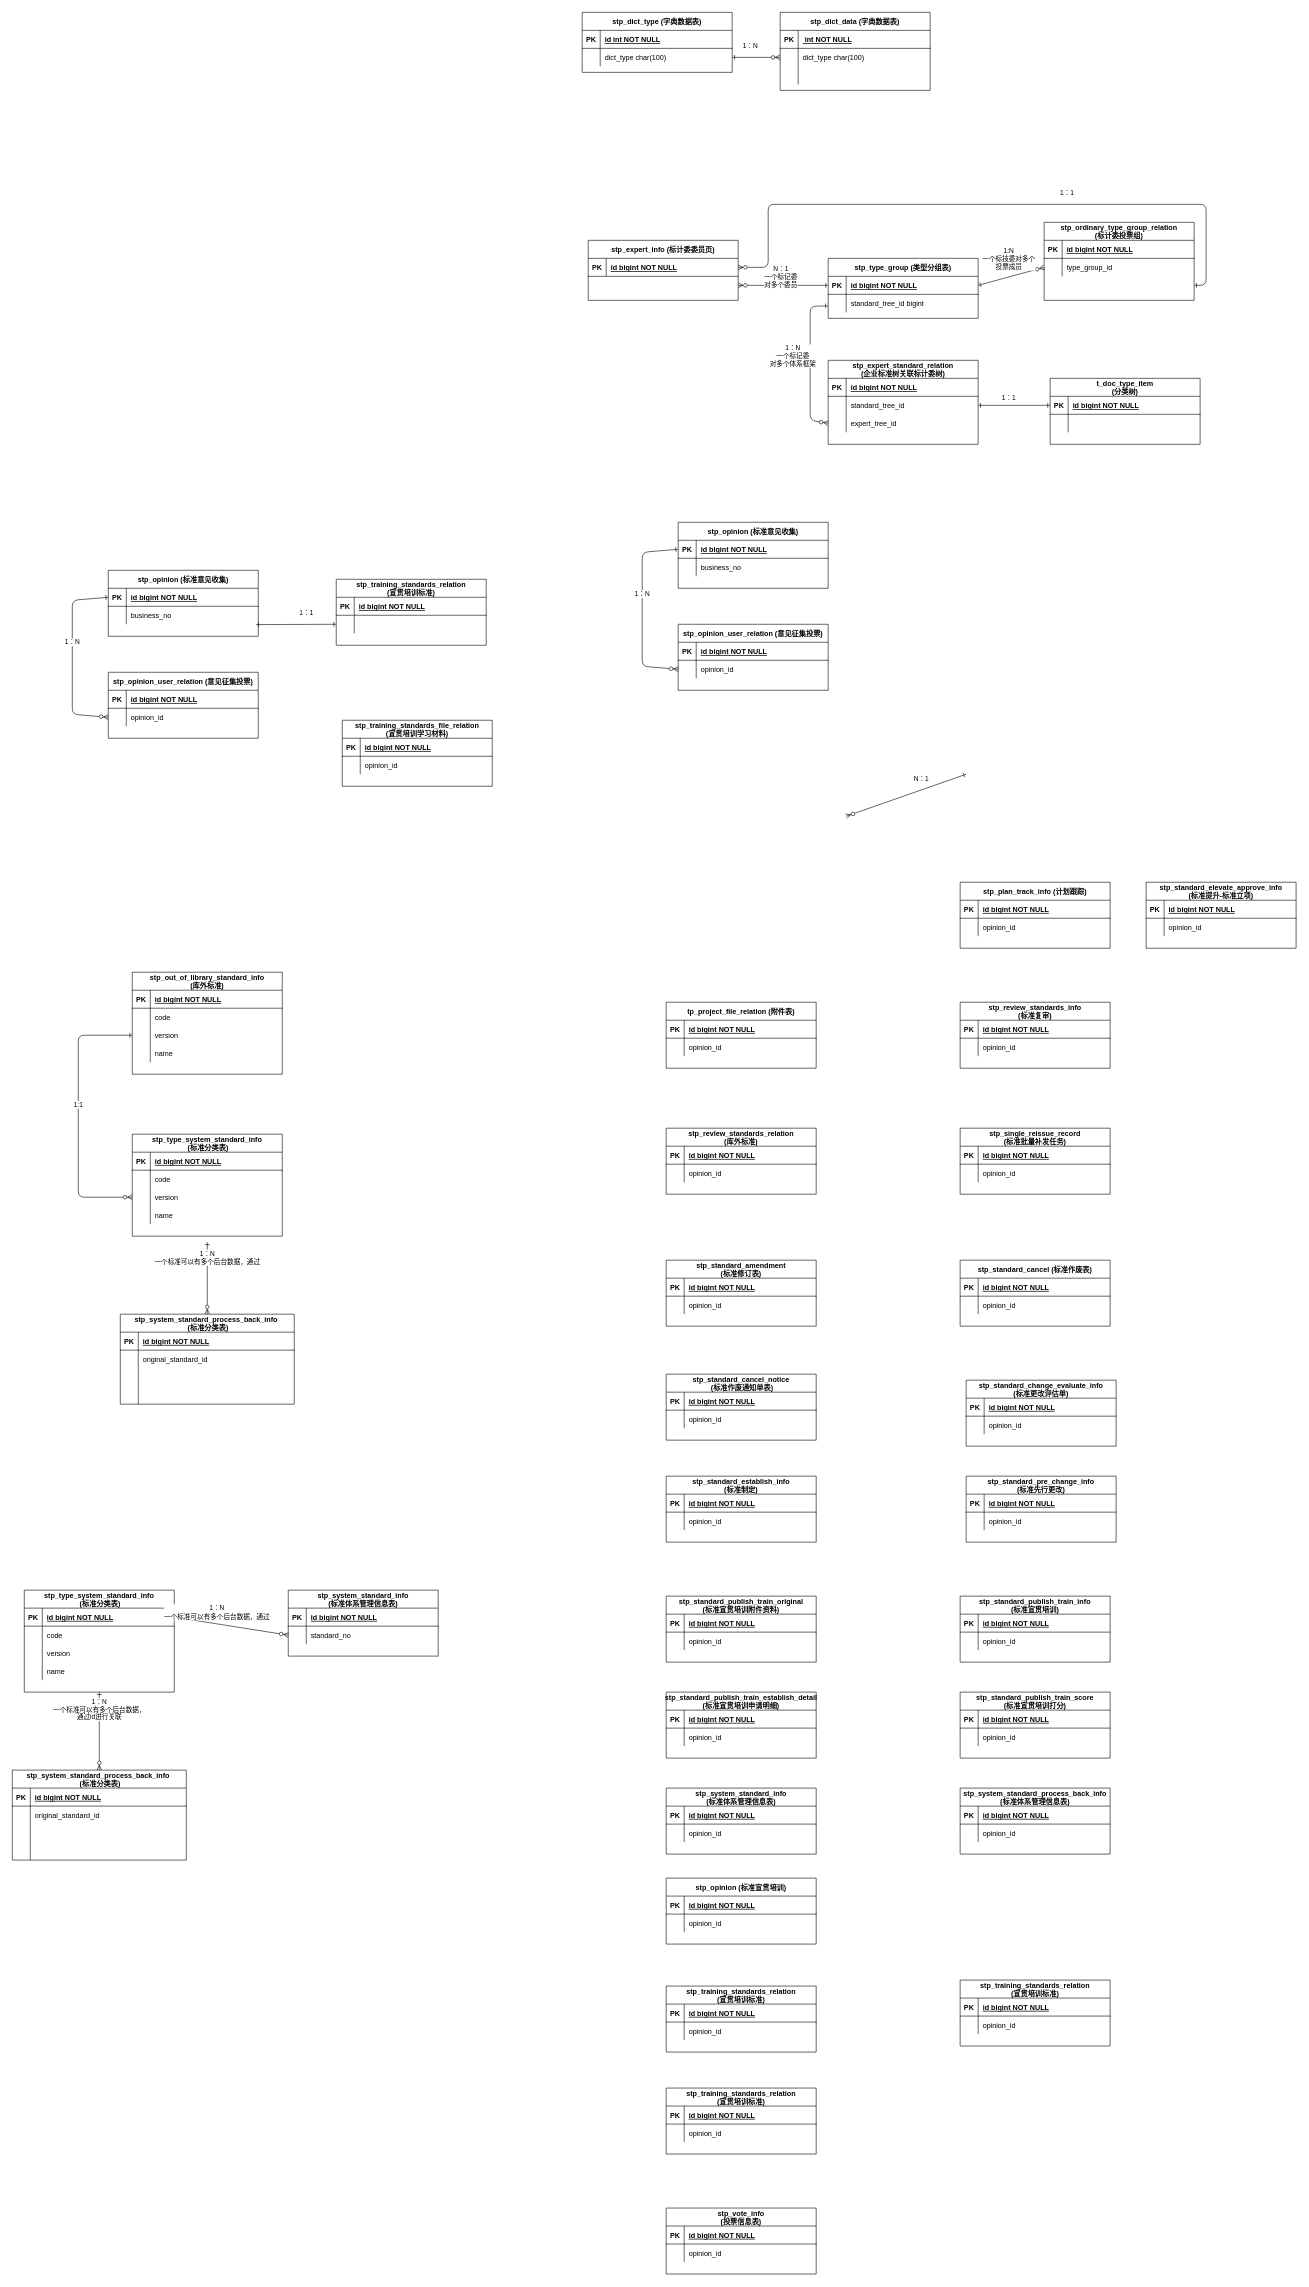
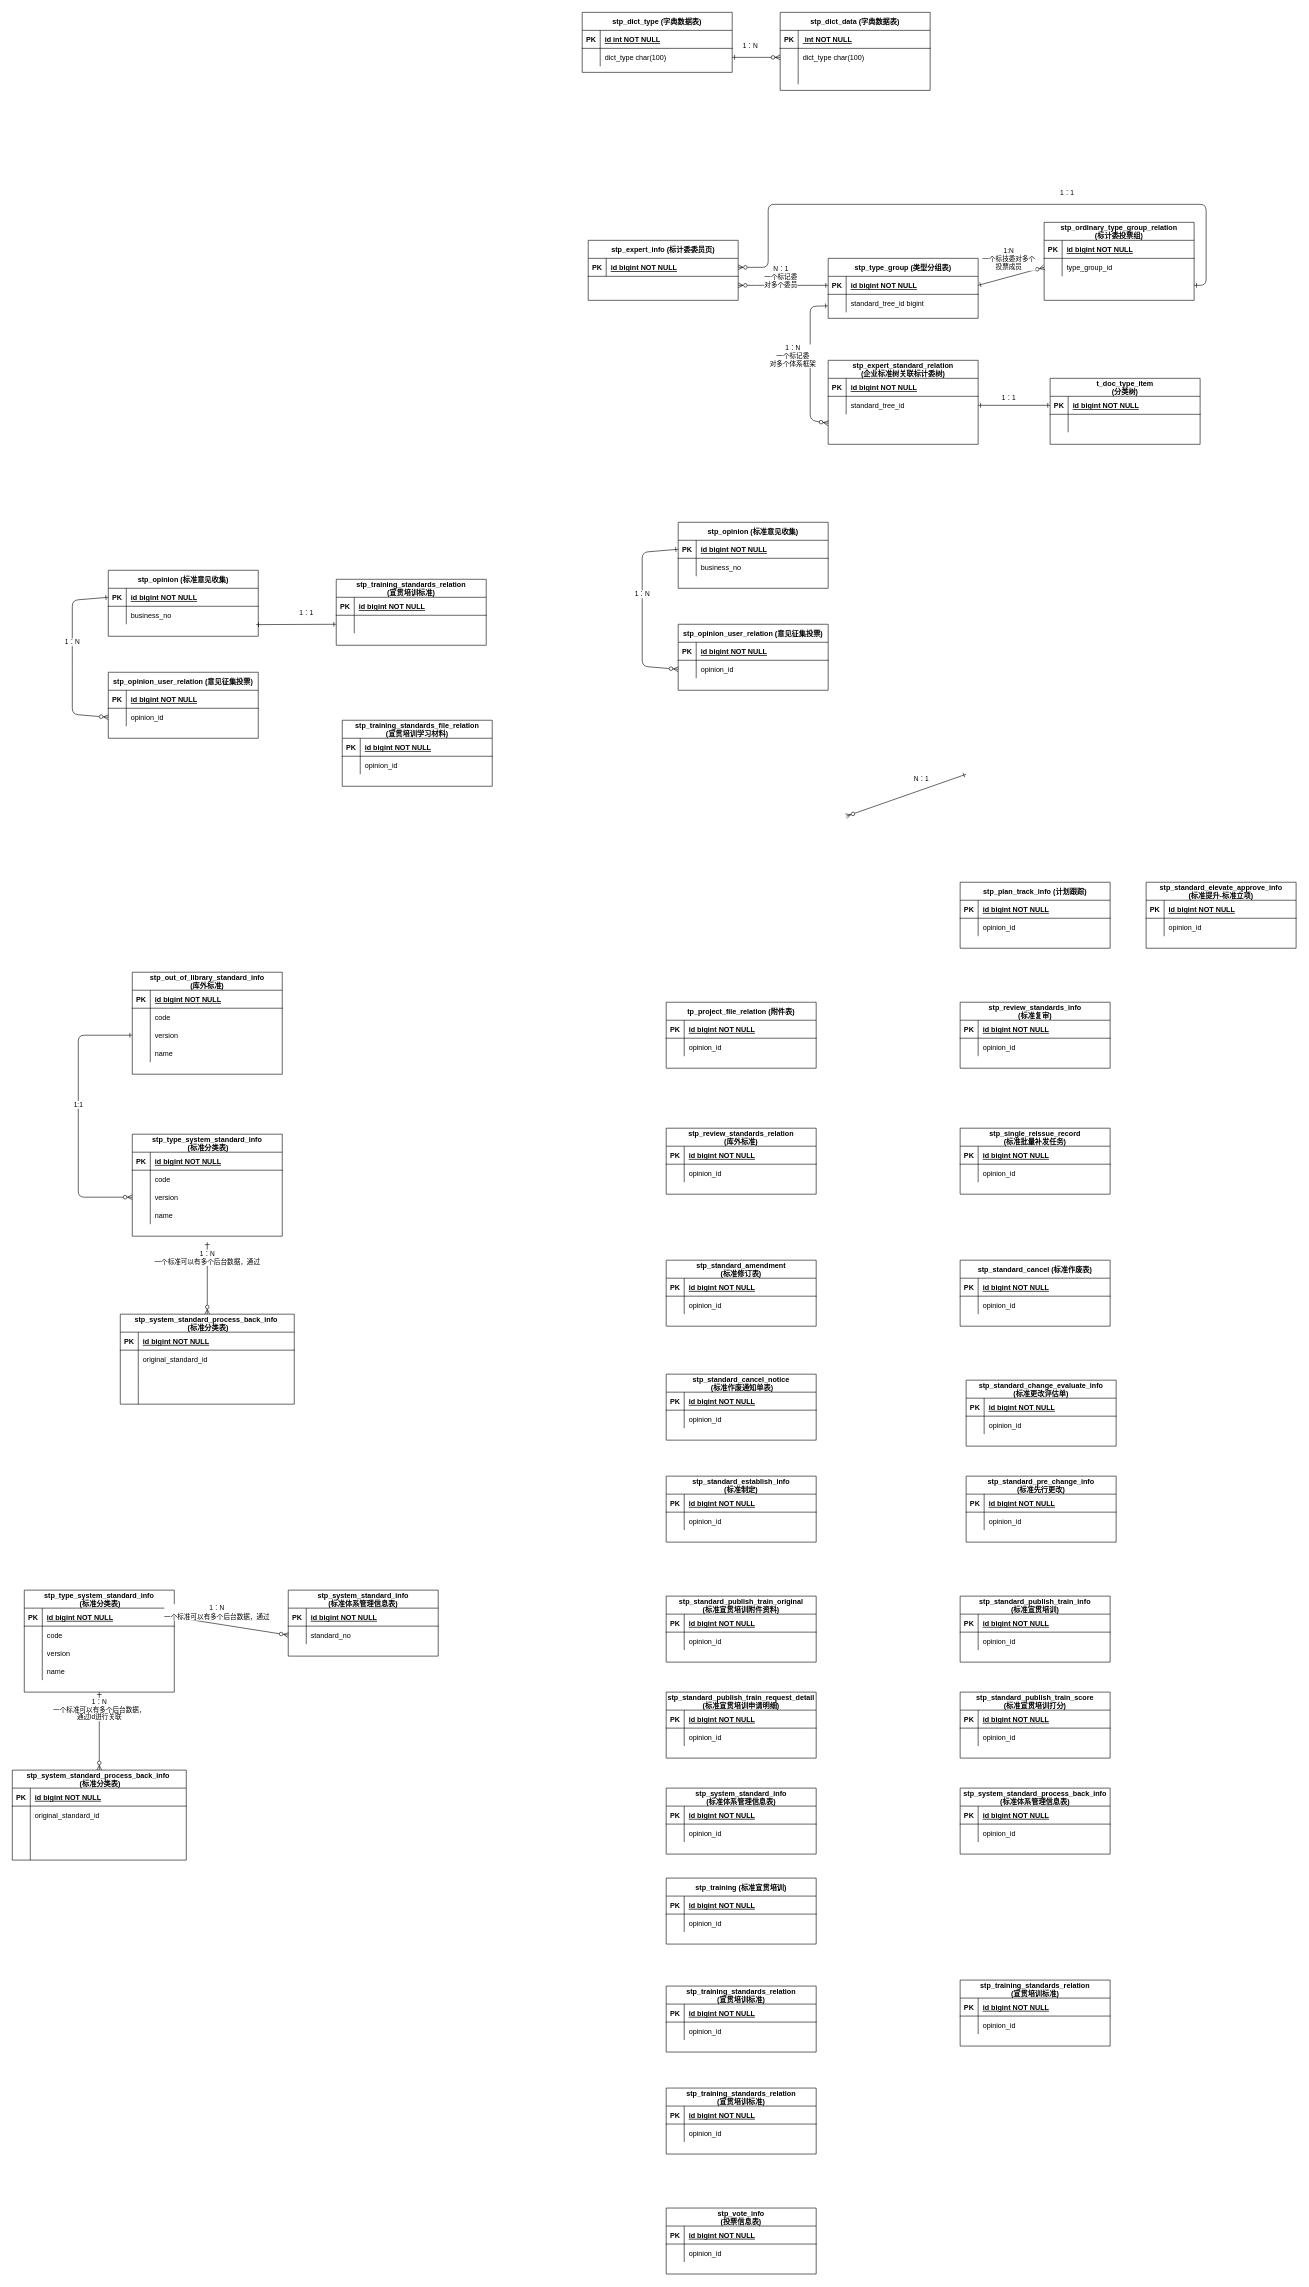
node "expert_tree_id": removed
node "stp_standard_publish_train_establish_detail (标准宣贯培训申请明细)": label "stp_standard_publish_train_establish_detail (标准宣贯培训申请明细)" -> "stp_standard_publish_train_request_detail (标准宣贯培训申请明细)"
node "stp_opinion (标准宣贯培训)": label "stp_opinion (标准宣贯培训)" -> "stp_training (标准宣贯培训)"
